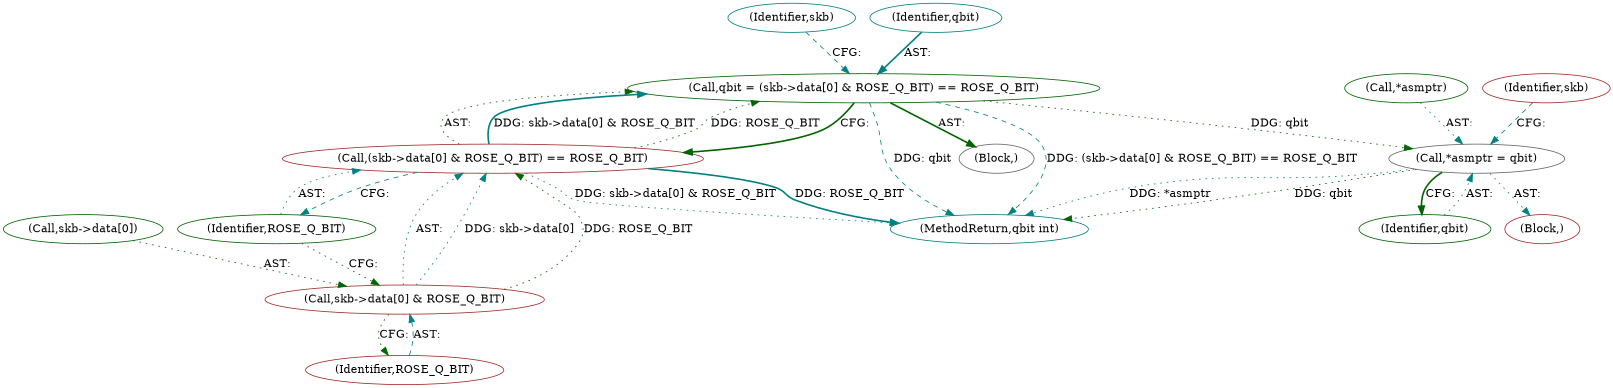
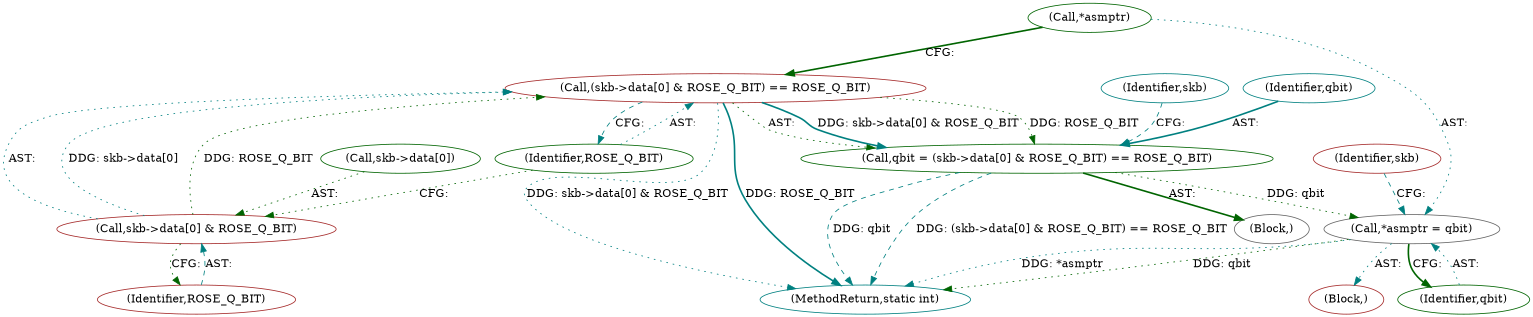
edge "(Call,qbit = (skb->data[0] & ROSE_Q_BIT) == ROSE_Q_BIT)" -> "(Call,(skb->data[0] & ROSE_Q_BIT) == ROSE_Q_BIT)": now "(Call,*asmptr)" -> "(Call,(skb->data[0] & ROSE_Q_BIT) == ROSE_Q_BIT)"
node "(MethodReturn,qbit int)": label "(MethodReturn,qbit int)" -> "(MethodReturn,static int)"
